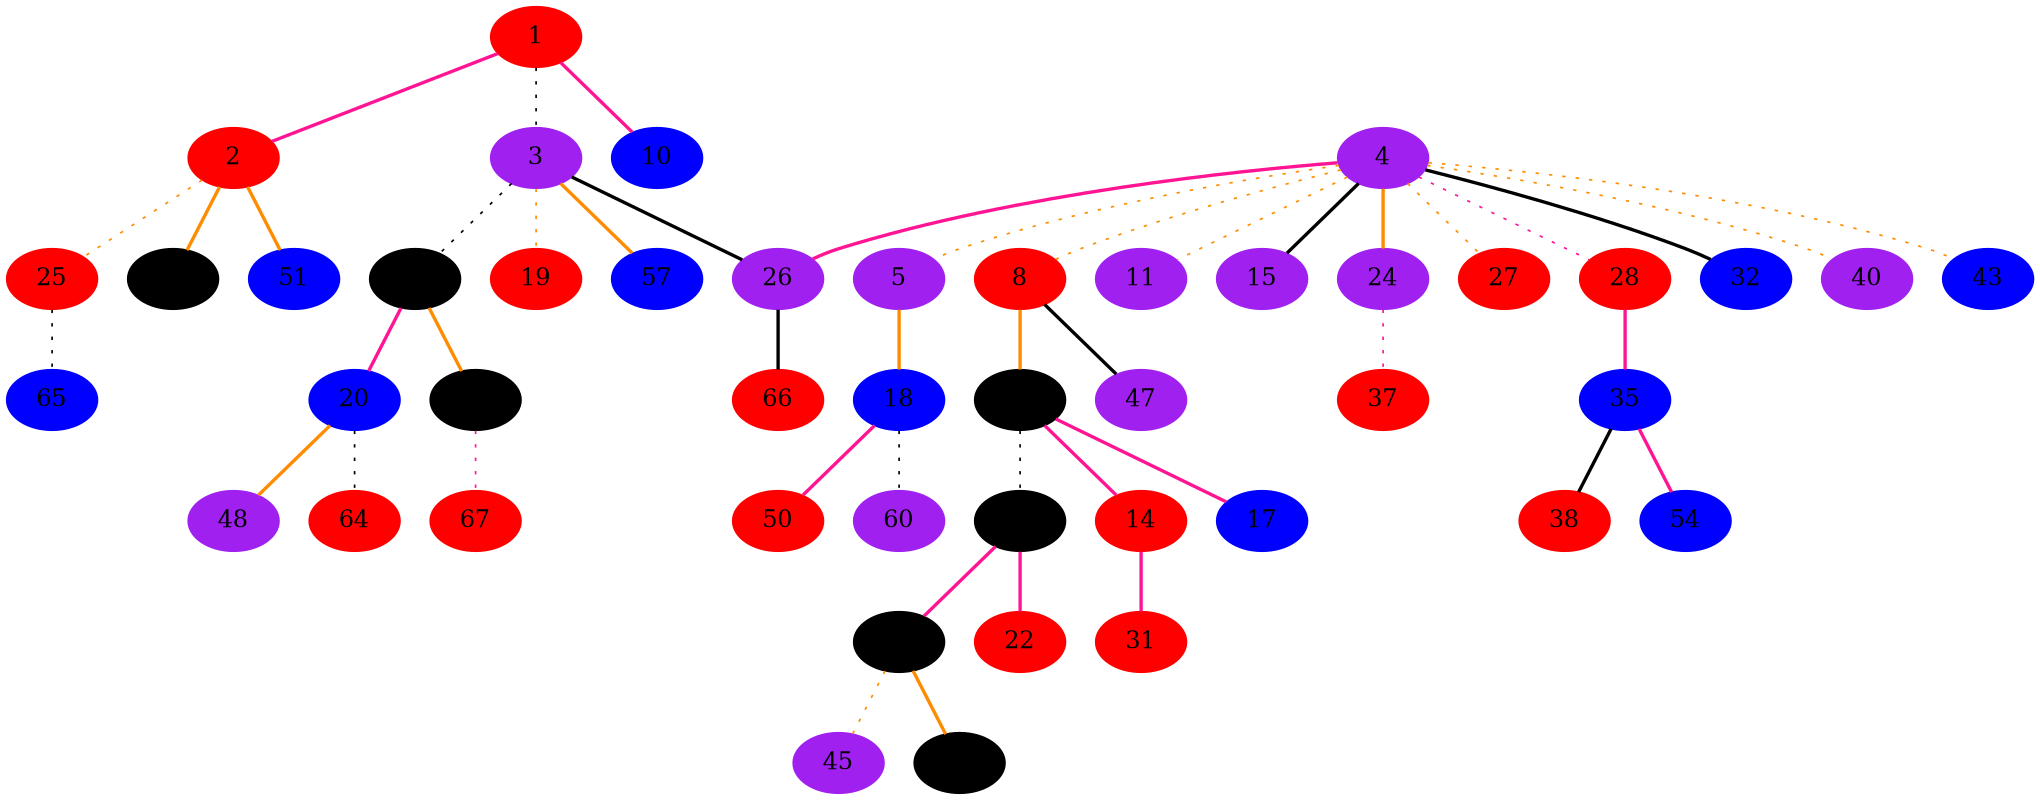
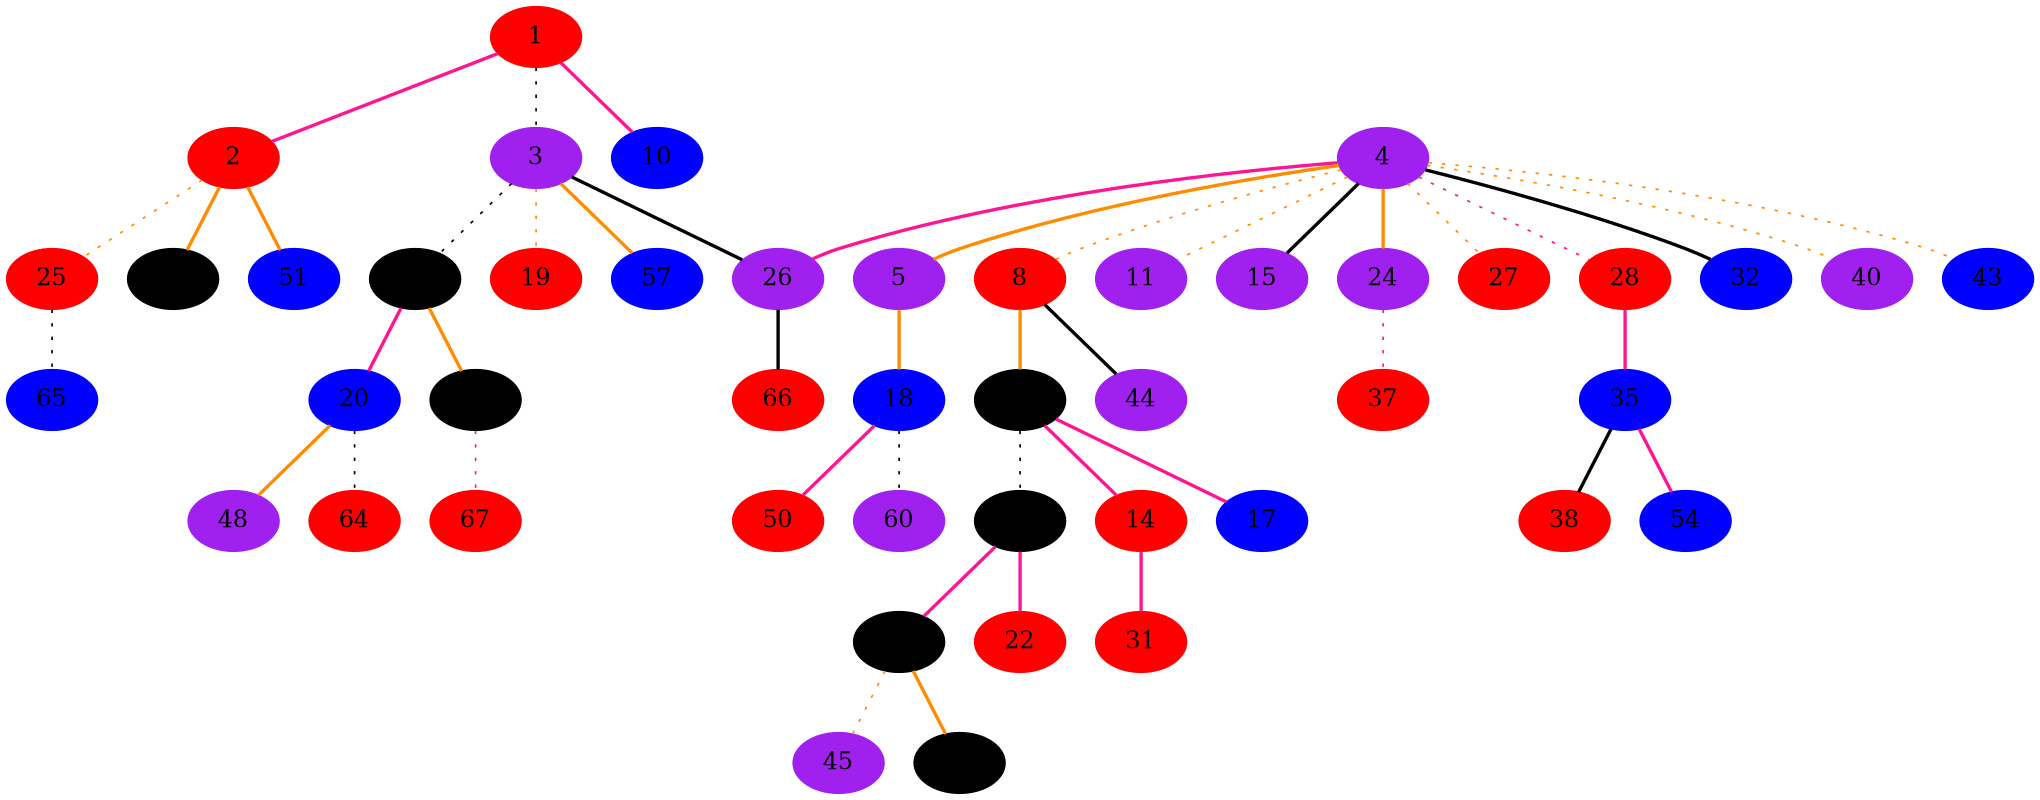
edge "4" -- "5": style dotted -> bold
node "47": label "47" -> "44"
